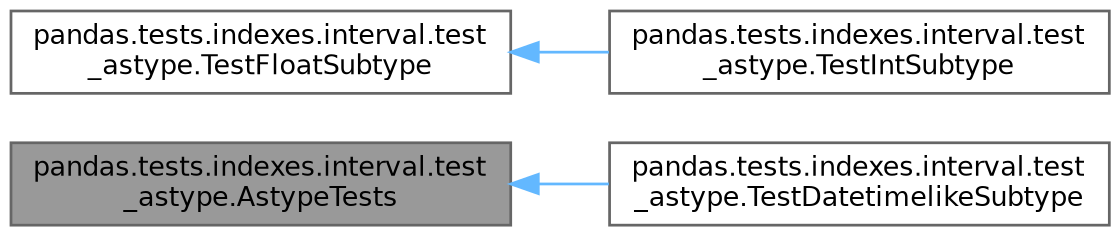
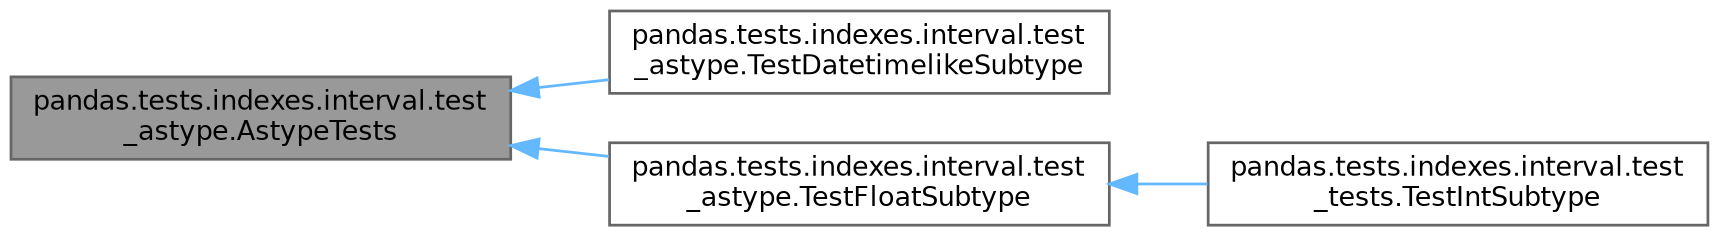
node "pandas.tests.indexes.interval.test _astype.TestIntSubtype": label "pandas.tests.indexes.interval.test _astype.TestIntSubtype" -> "pandas.tests.indexes.interval.test _tests.TestIntSubtype"
edge "pandas.tests.indexes.interval.test _astype.TestFloatSubtype" -> "pandas.tests.indexes.interval.test _astype.AstypeTests": added
